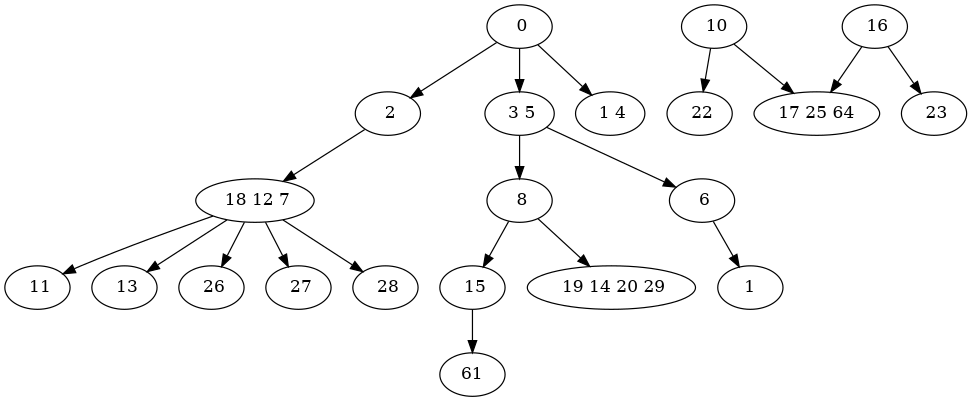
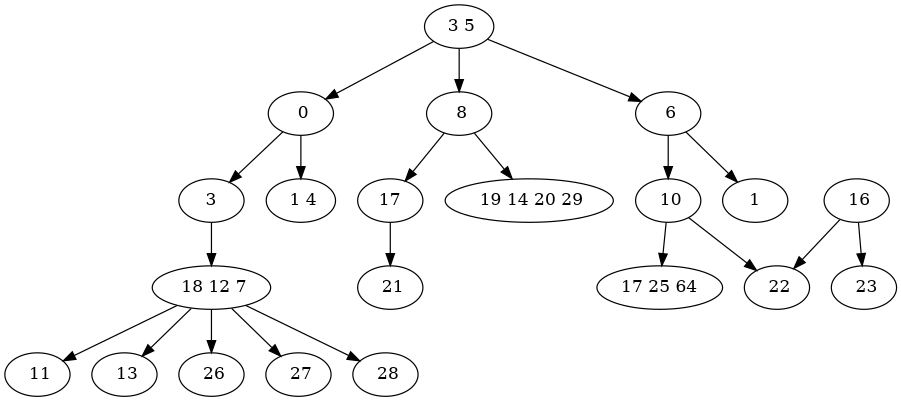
edge "0" -> "3 5": reversed
edge "16" -> "17 25 64": now "16" -> "22"
node "2": label "2" -> "3"
edge "6" -> "10": added
node "15": label "15" -> "17"
node "61": label "61" -> "21"
